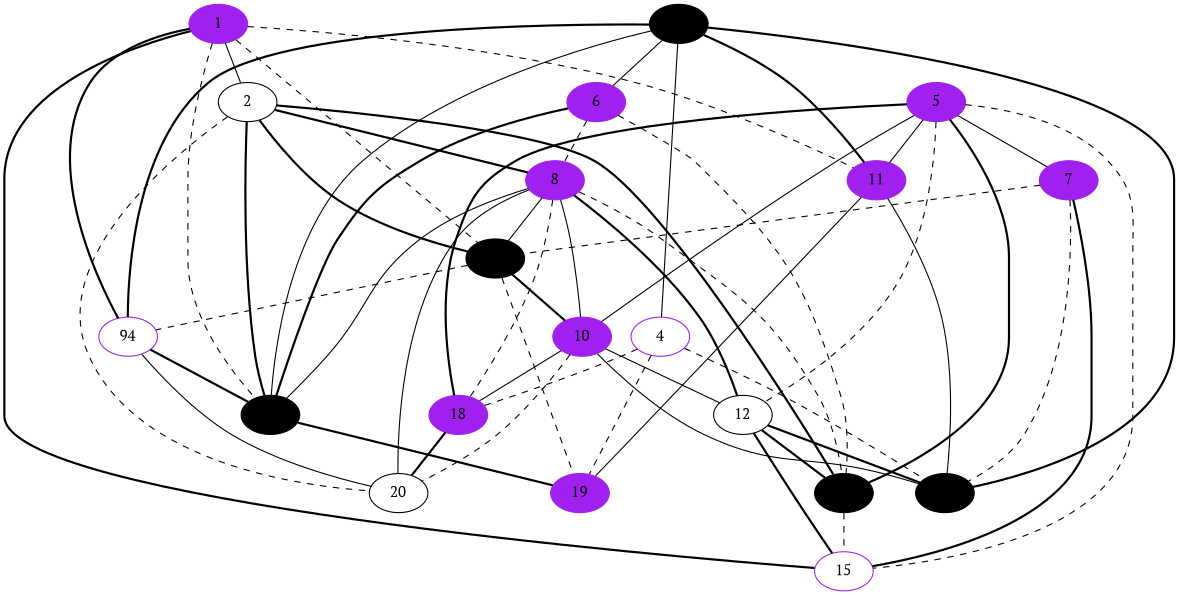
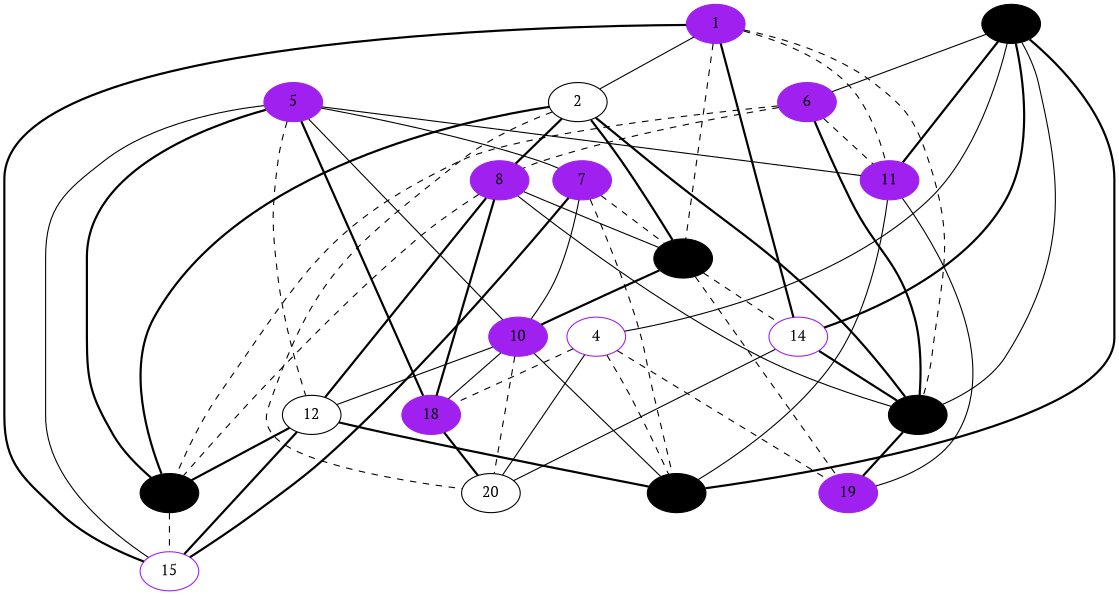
edge "6" -- "11": added
edge "8" -- "10": now "7" -- "10"
edge "8" -- "18": style dashed -> bold
edge "8" -- "20": now "4" -- "20"
node "94": label "94" -> "14"
edge "5" -- "15": style dashed -> solid
